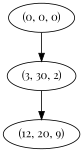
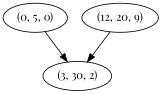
node "(0, 0, 0)": label "(0, 0, 0)" -> "(0, 5, 0)"
edge "(3, 30, 2)" -> "(12, 20, 9)": reversed
